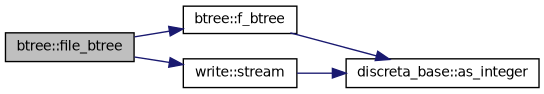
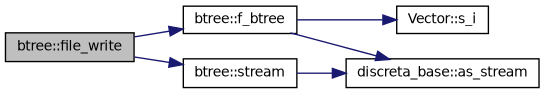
node "Vector::s_i": added
node "btree::file_btree": label "btree::file_btree" -> "btree::file_write"
node "write::stream": label "write::stream" -> "btree::stream"
node "discreta_base::as_integer": label "discreta_base::as_integer" -> "discreta_base::as_stream"
